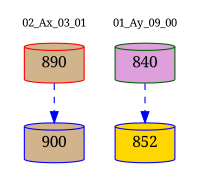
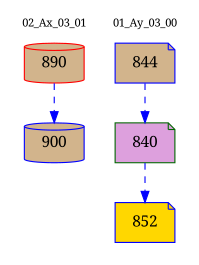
cluster "01_Ay_09_00": label "01_Ay_09_00" -> "01_Ay_03_00"
node "844": added
node "840": shape cylinder -> note
node "852": shape cylinder -> note
